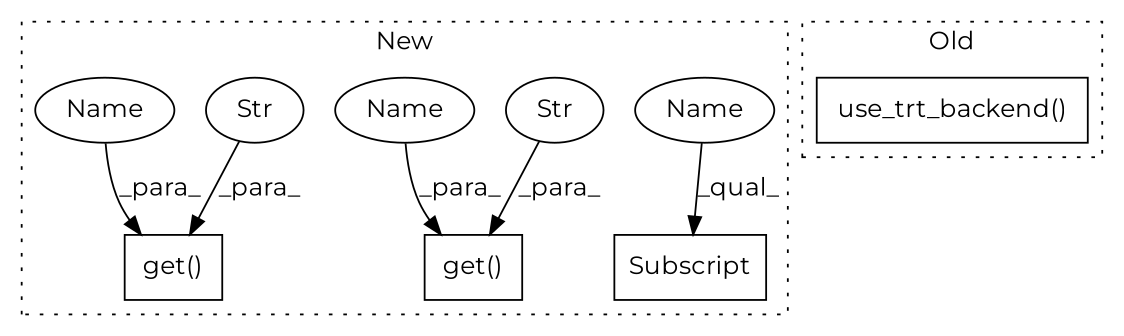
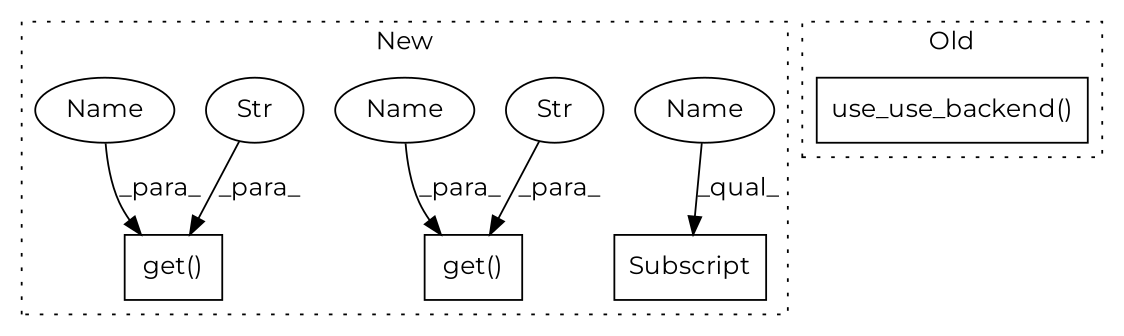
node "use_trt_backend()": label "use_trt_backend()" -> "use_use_backend()"
